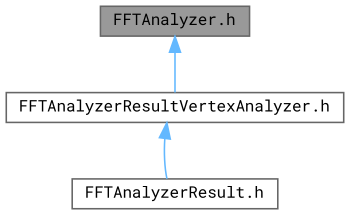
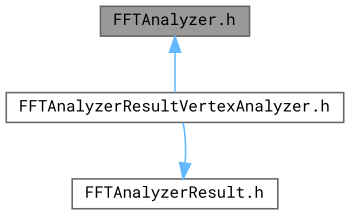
edge "FFTAnalyzerResult.h" -> "FFTAnalyzerResultVertexAnalyzer.h": reversed
